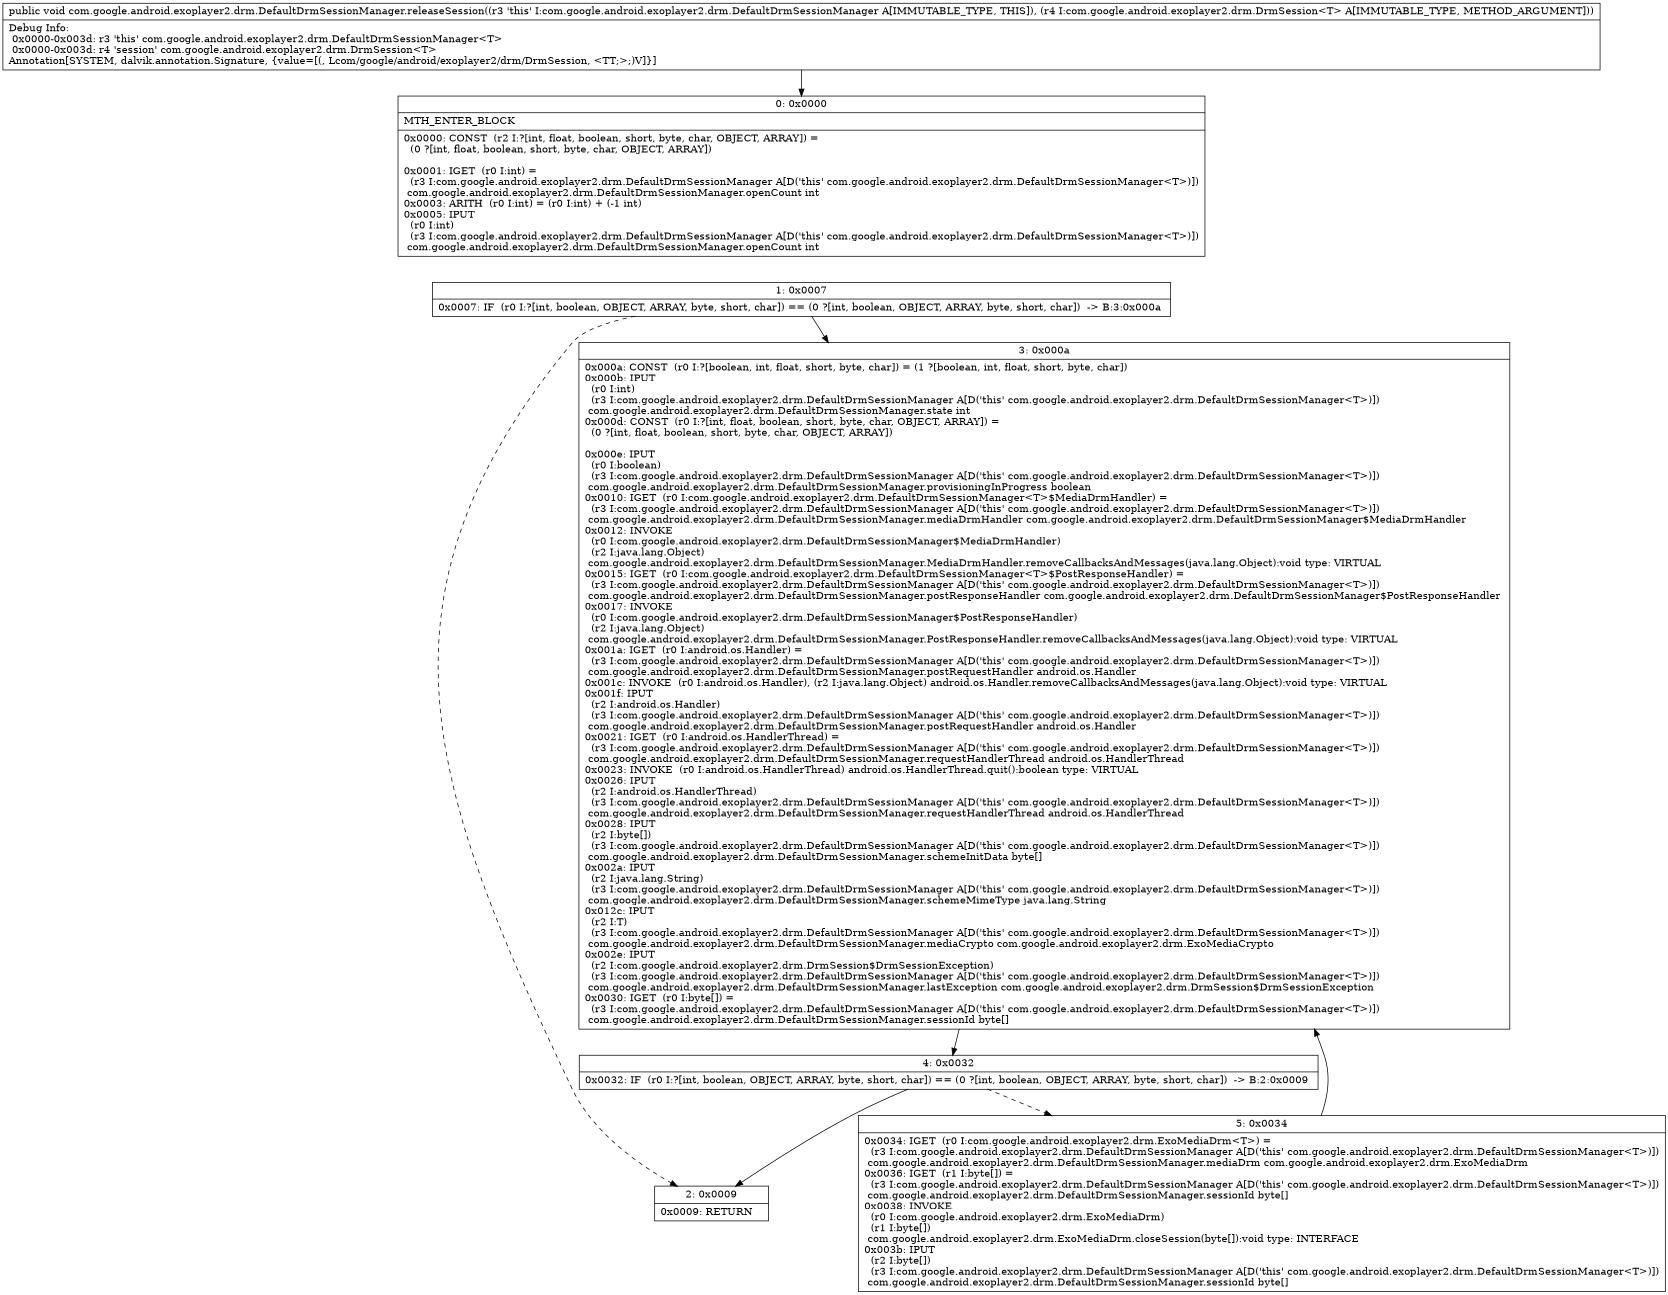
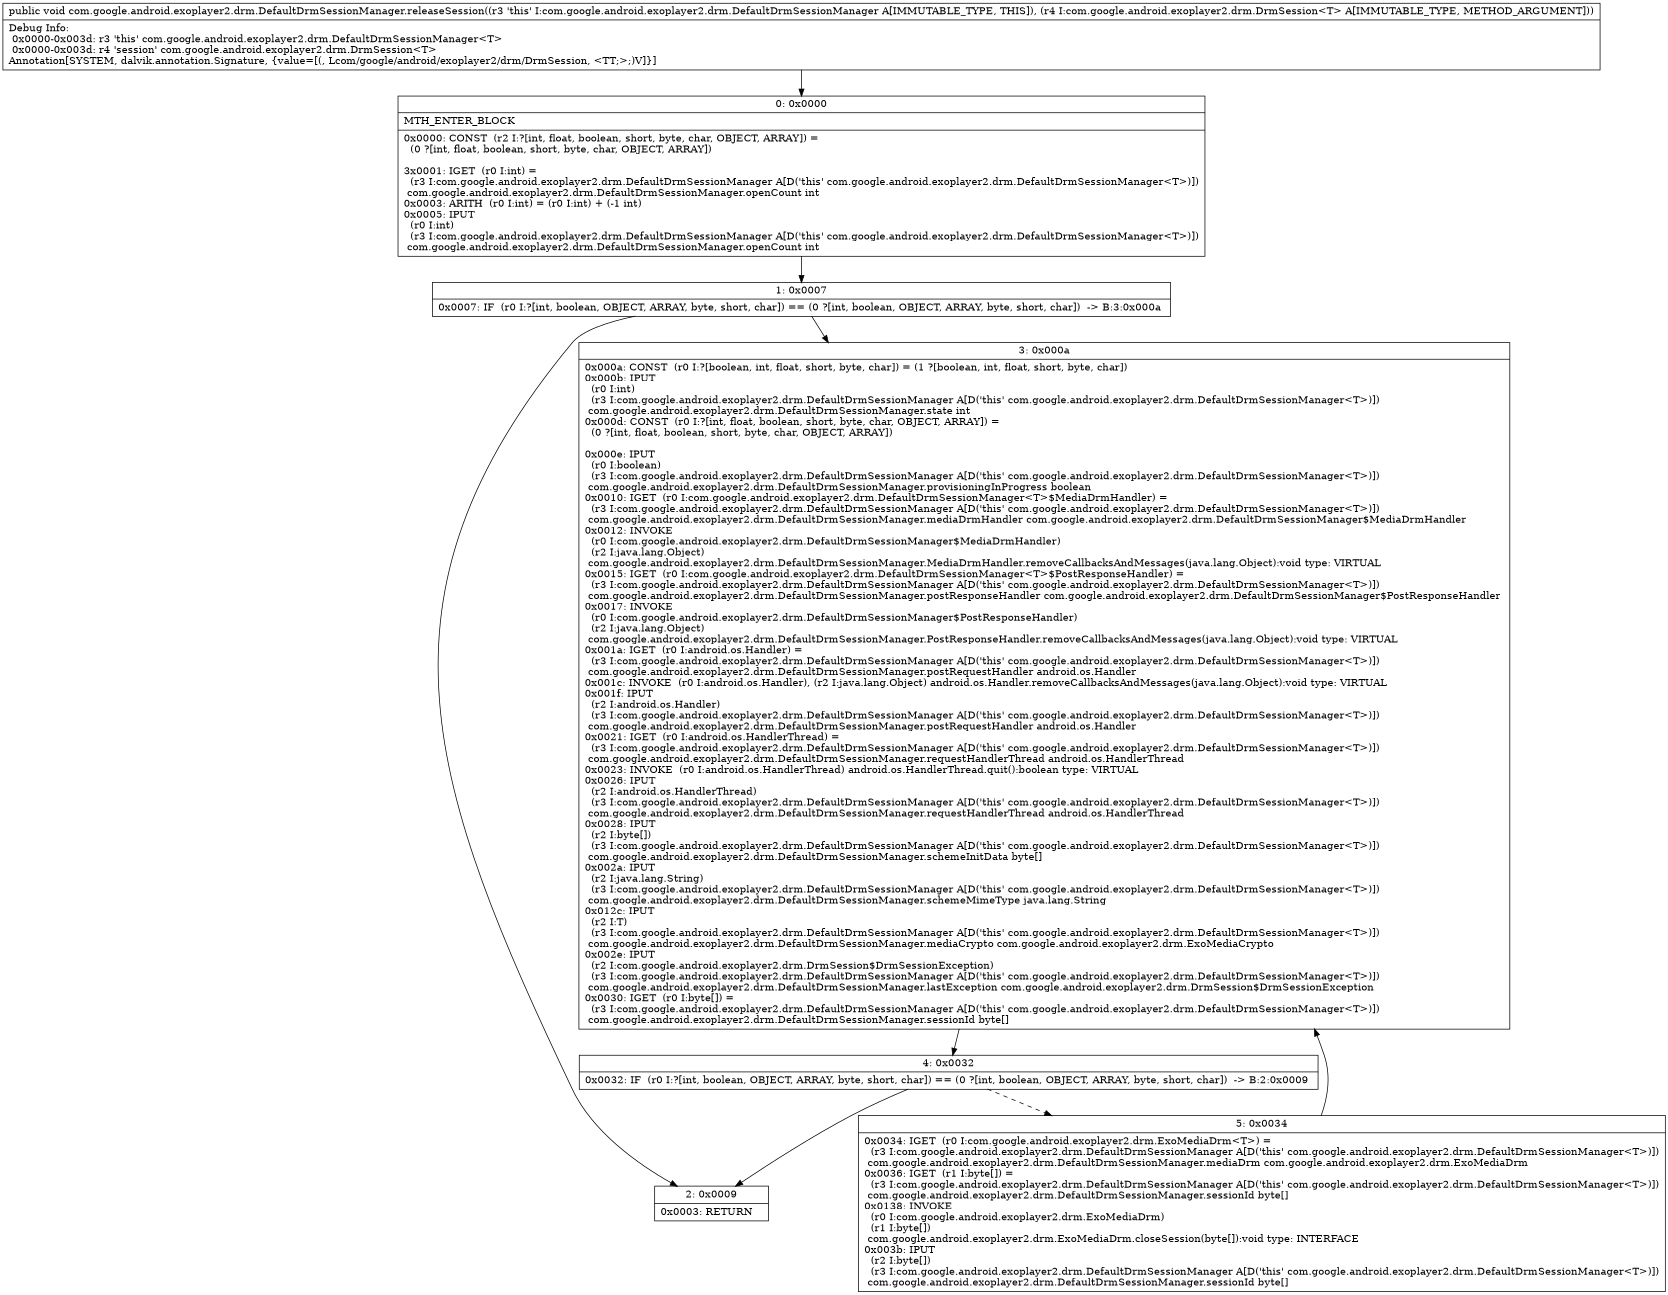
node "0: 0x0000": text "0x0001: IGET  (r0 I:int) =" -> "3x0001: IGET  (r0 I:int) ="
edge "0: 0x0000" -> "1: 0x0007": added
edge "1: 0x0007" -> "2: 0x0009": style dashed -> solid
node "5: 0x0034": text "0x0038: INVOKE" -> "0x0138: INVOKE"
node "2: 0x0009": text "0x0009: RETURN" -> "0x0003: RETURN"
